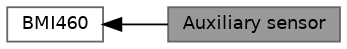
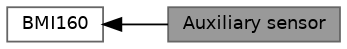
node "BMI460": label "BMI460" -> "BMI160"
